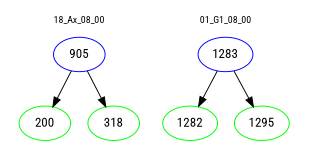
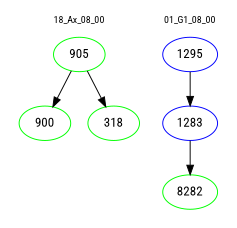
node "905": color blue -> green
edge "1283" -> "1295": reversed
node "200": label "200" -> "900"
node "1282": label "1282" -> "8282"
node "1295": color green -> blue
